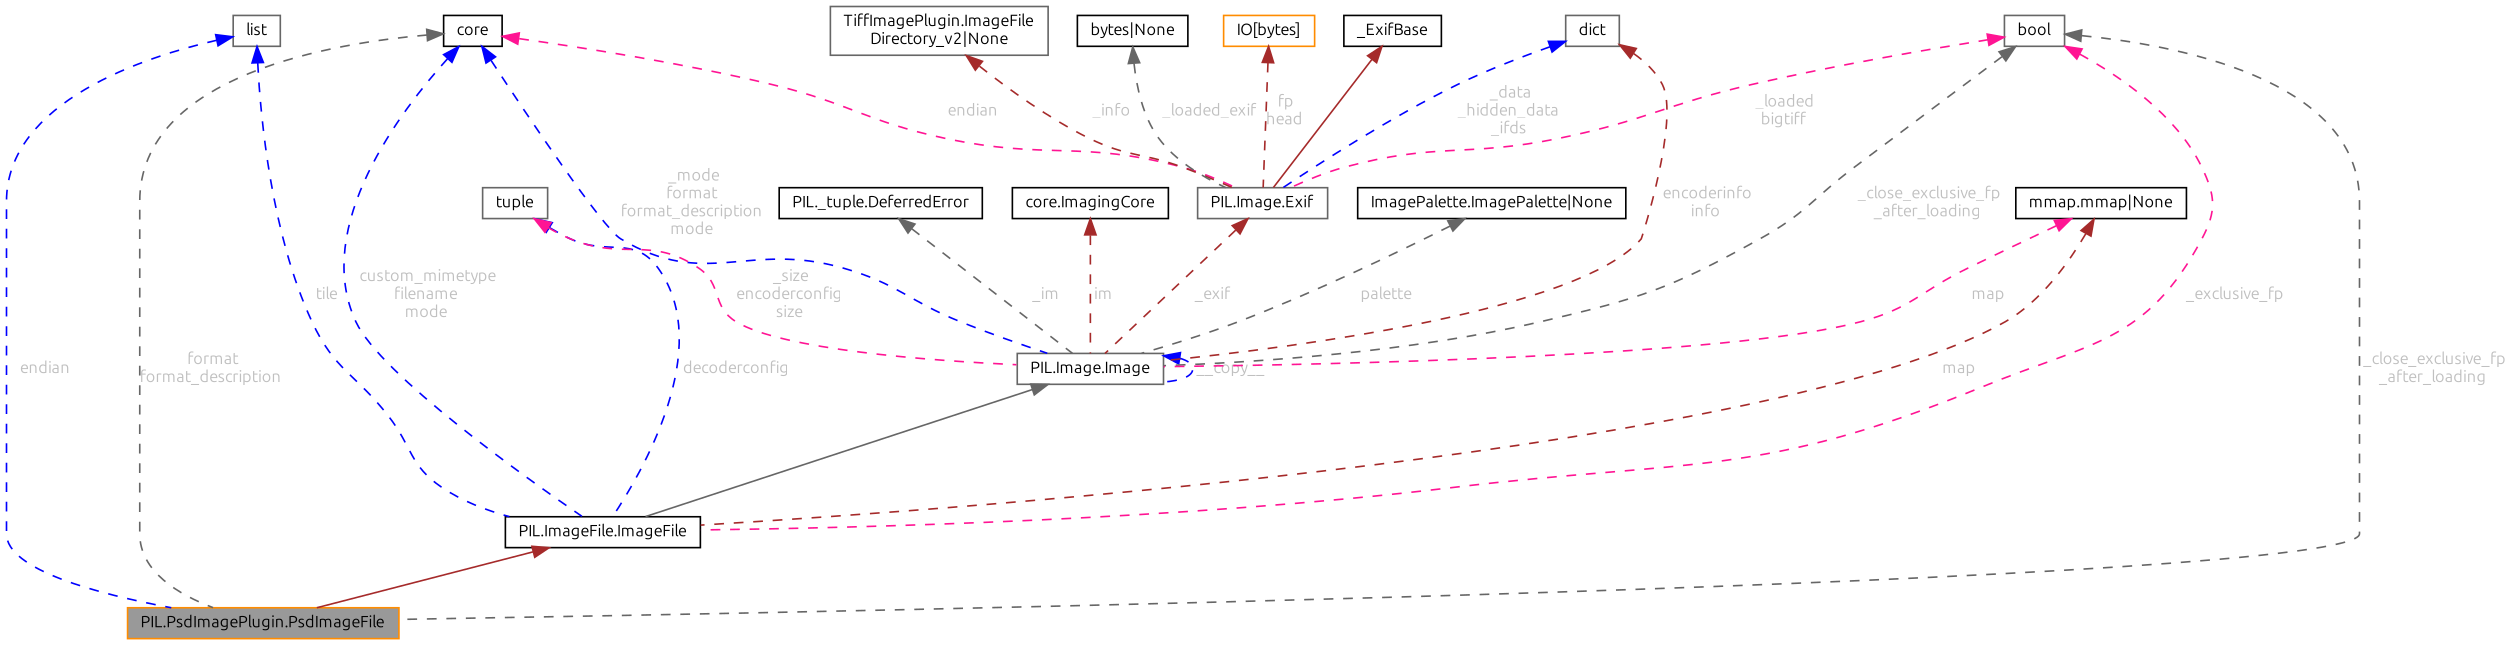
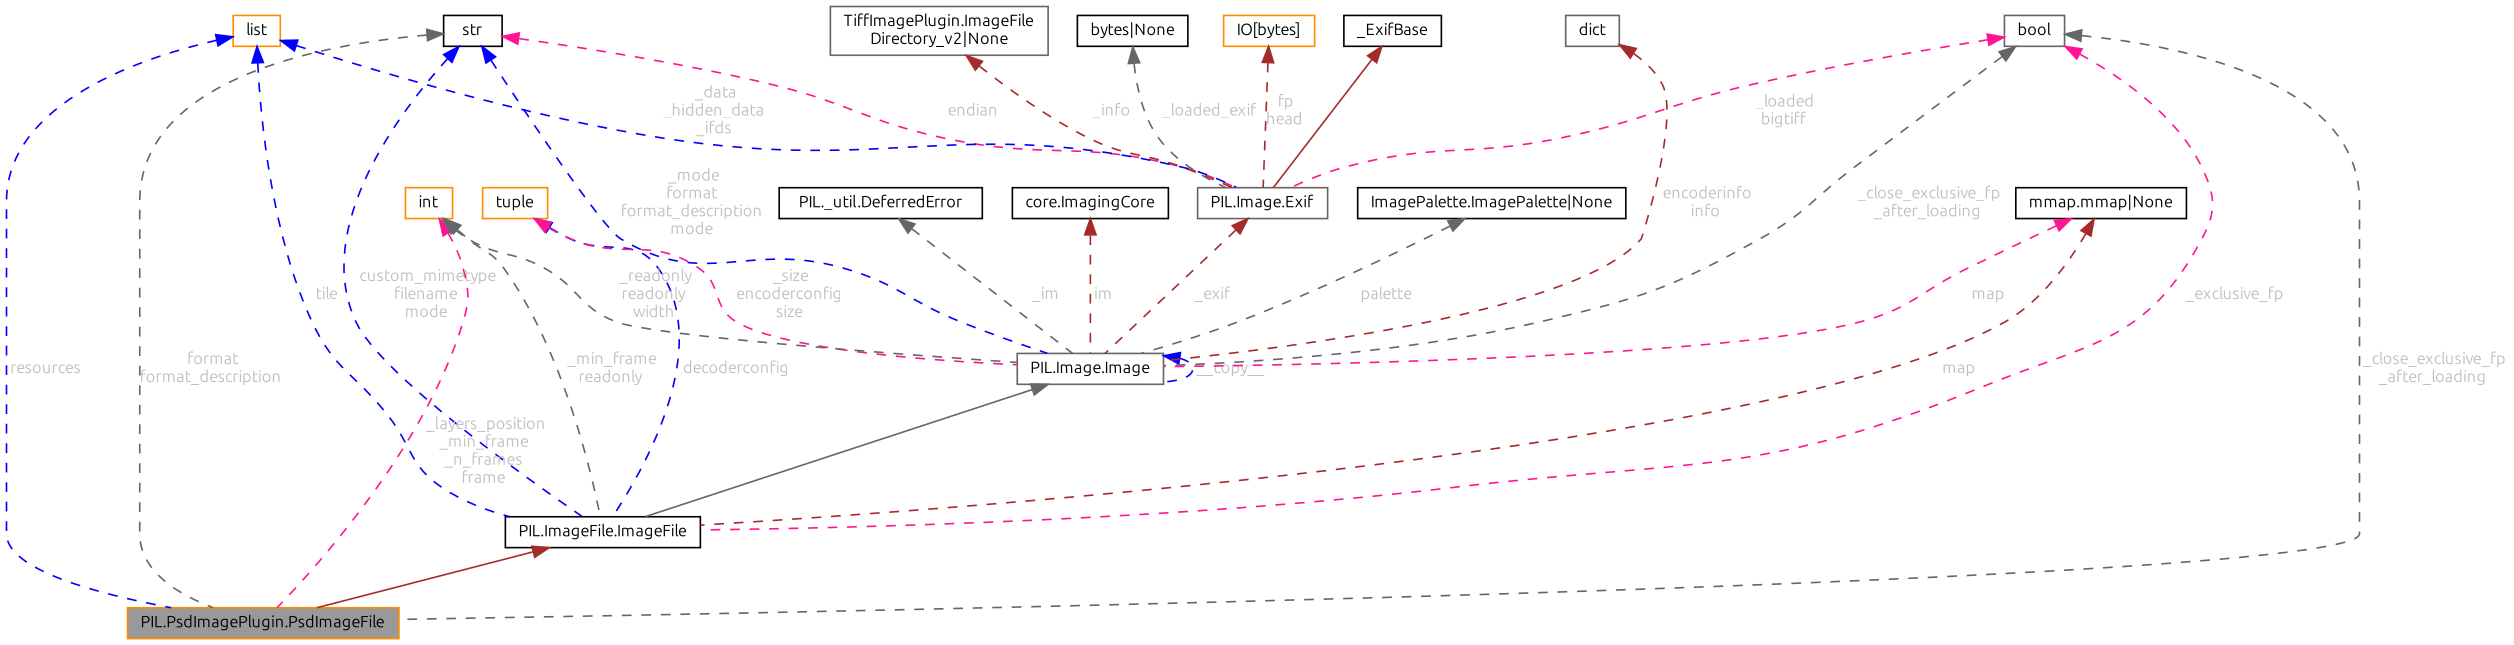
node "list": color gray40 -> darkorange
node "core": label "core" -> "str"
edge "PIL.Image.Exif" -> "dict": now "PIL.Image.Exif" -> "list"
node "int": added
node "tuple": color gray40 -> darkorange
node "PIL._tuple.DeferredError": label "PIL._tuple.DeferredError" -> "PIL._util.DeferredError"
edge "PIL.PsdImagePlugin.PsdImageFile" -> "list": label " endian" -> " resources"
